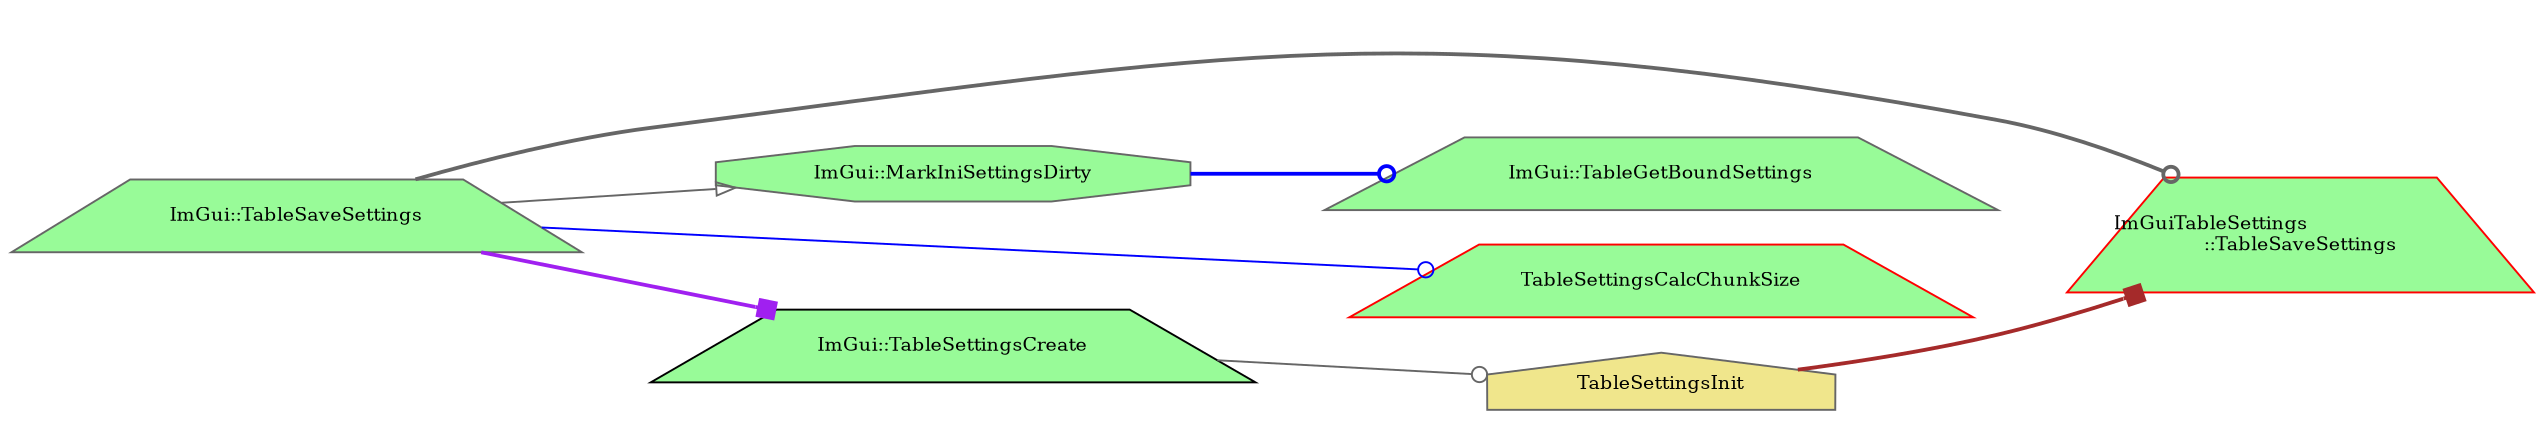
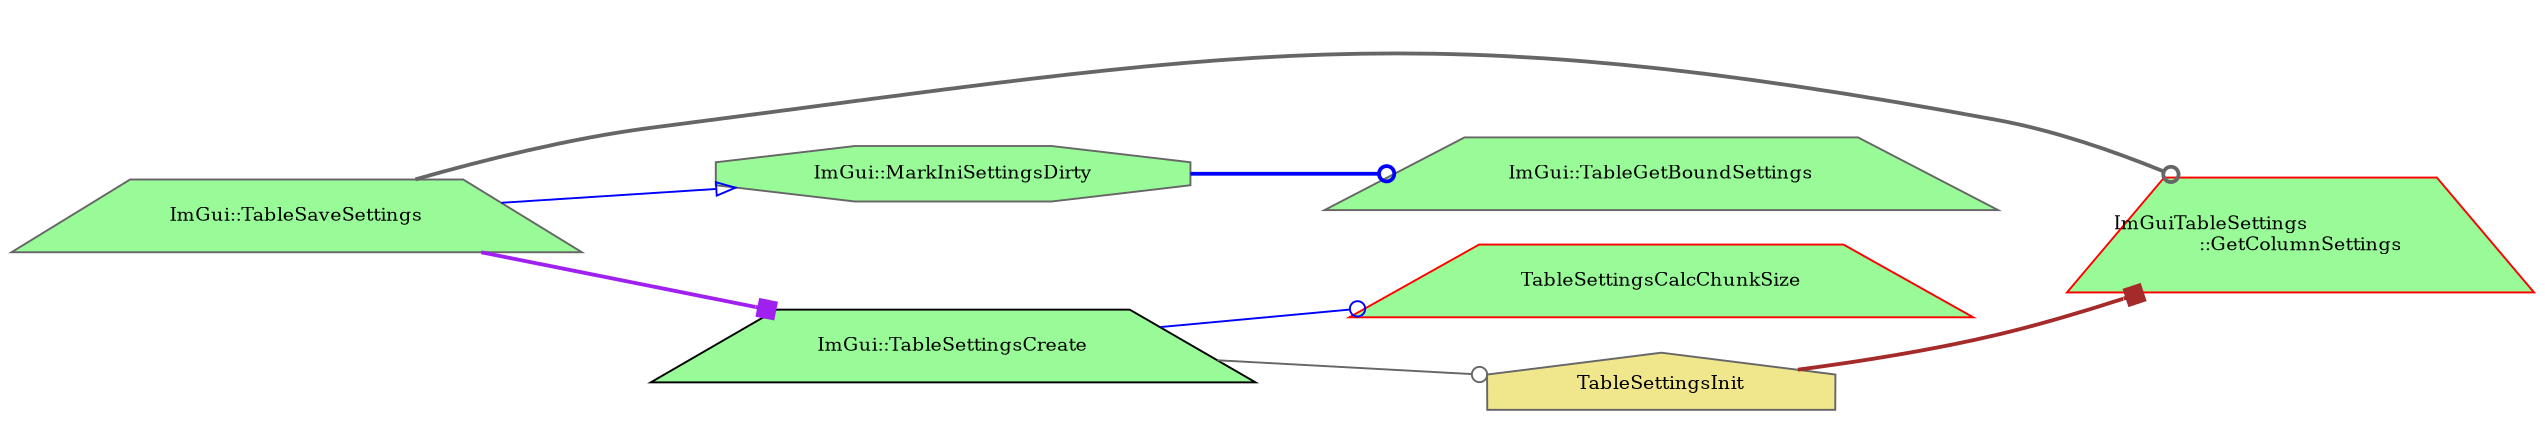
edge "ImGui::TableSaveSettings" -> "ImGui::MarkIniSettingsDirty": color gray40 -> blue
node "ImGuiTableSettings ::TableSaveSettings": label "ImGuiTableSettings ::TableSaveSettings" -> "ImGuiTableSettings ::GetColumnSettings"
edge "ImGui::TableSaveSettings" -> "TableSettingsCalcChunkSize": now "ImGui::TableSettingsCreate" -> "TableSettingsCalcChunkSize"
